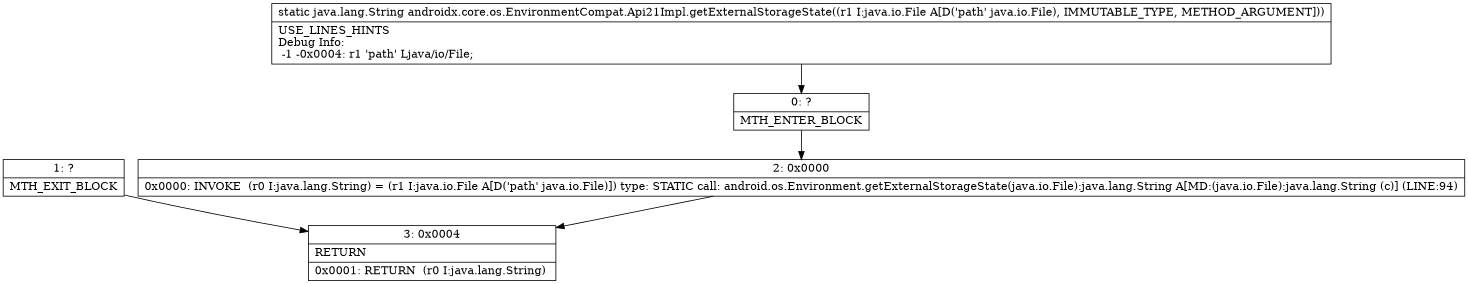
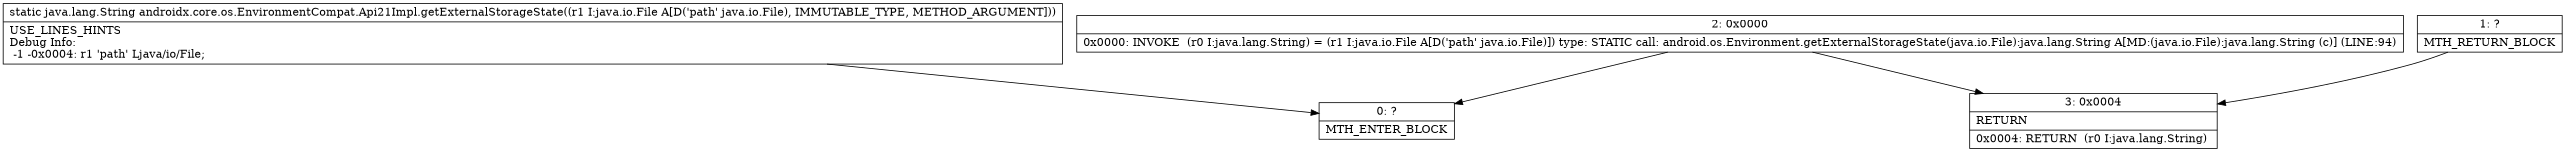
edge "0: ?" -> "2: 0x0000": reversed
node "1: ?": text "MTH_EXIT_BLOCK" -> "MTH_RETURN_BLOCK"
node "3: 0x0004": text "0x0001: RETURN  (r0 I:java.lang.String)" -> "0x0004: RETURN  (r0 I:java.lang.String)"
